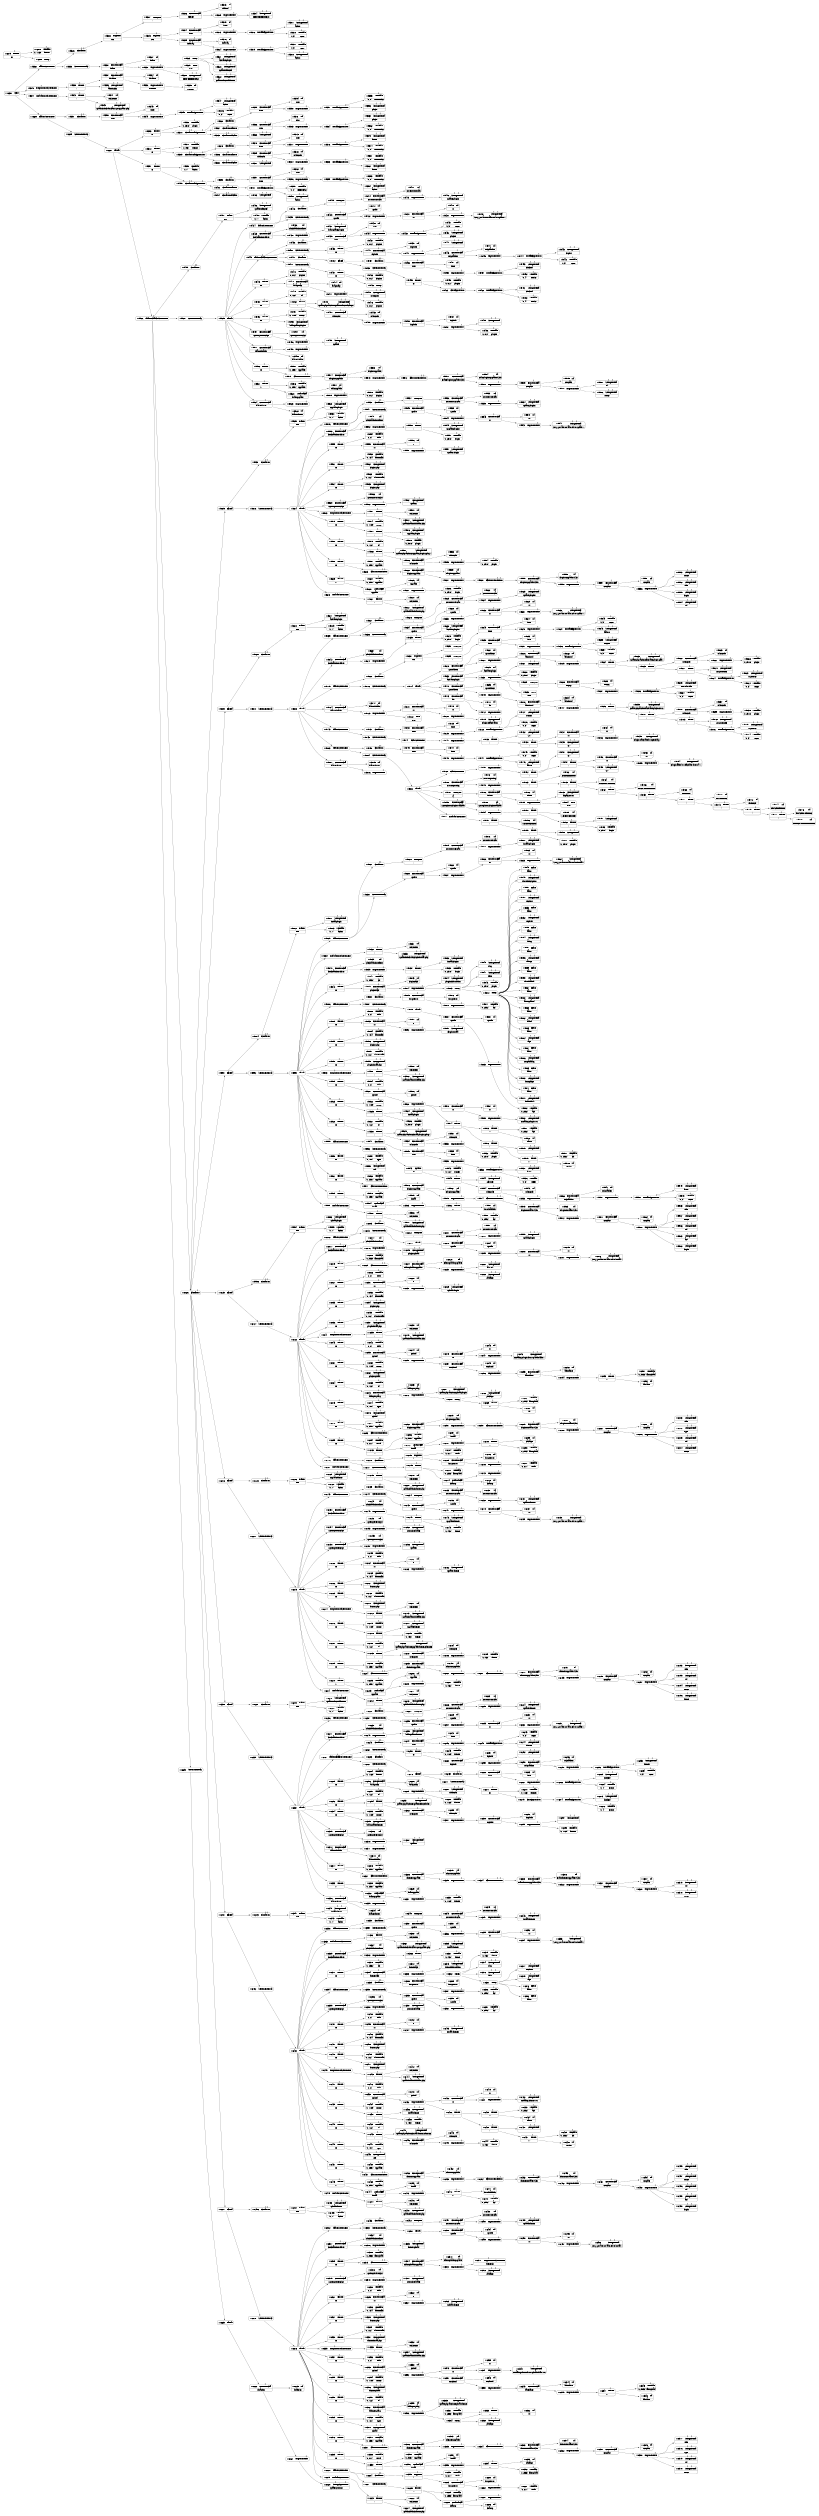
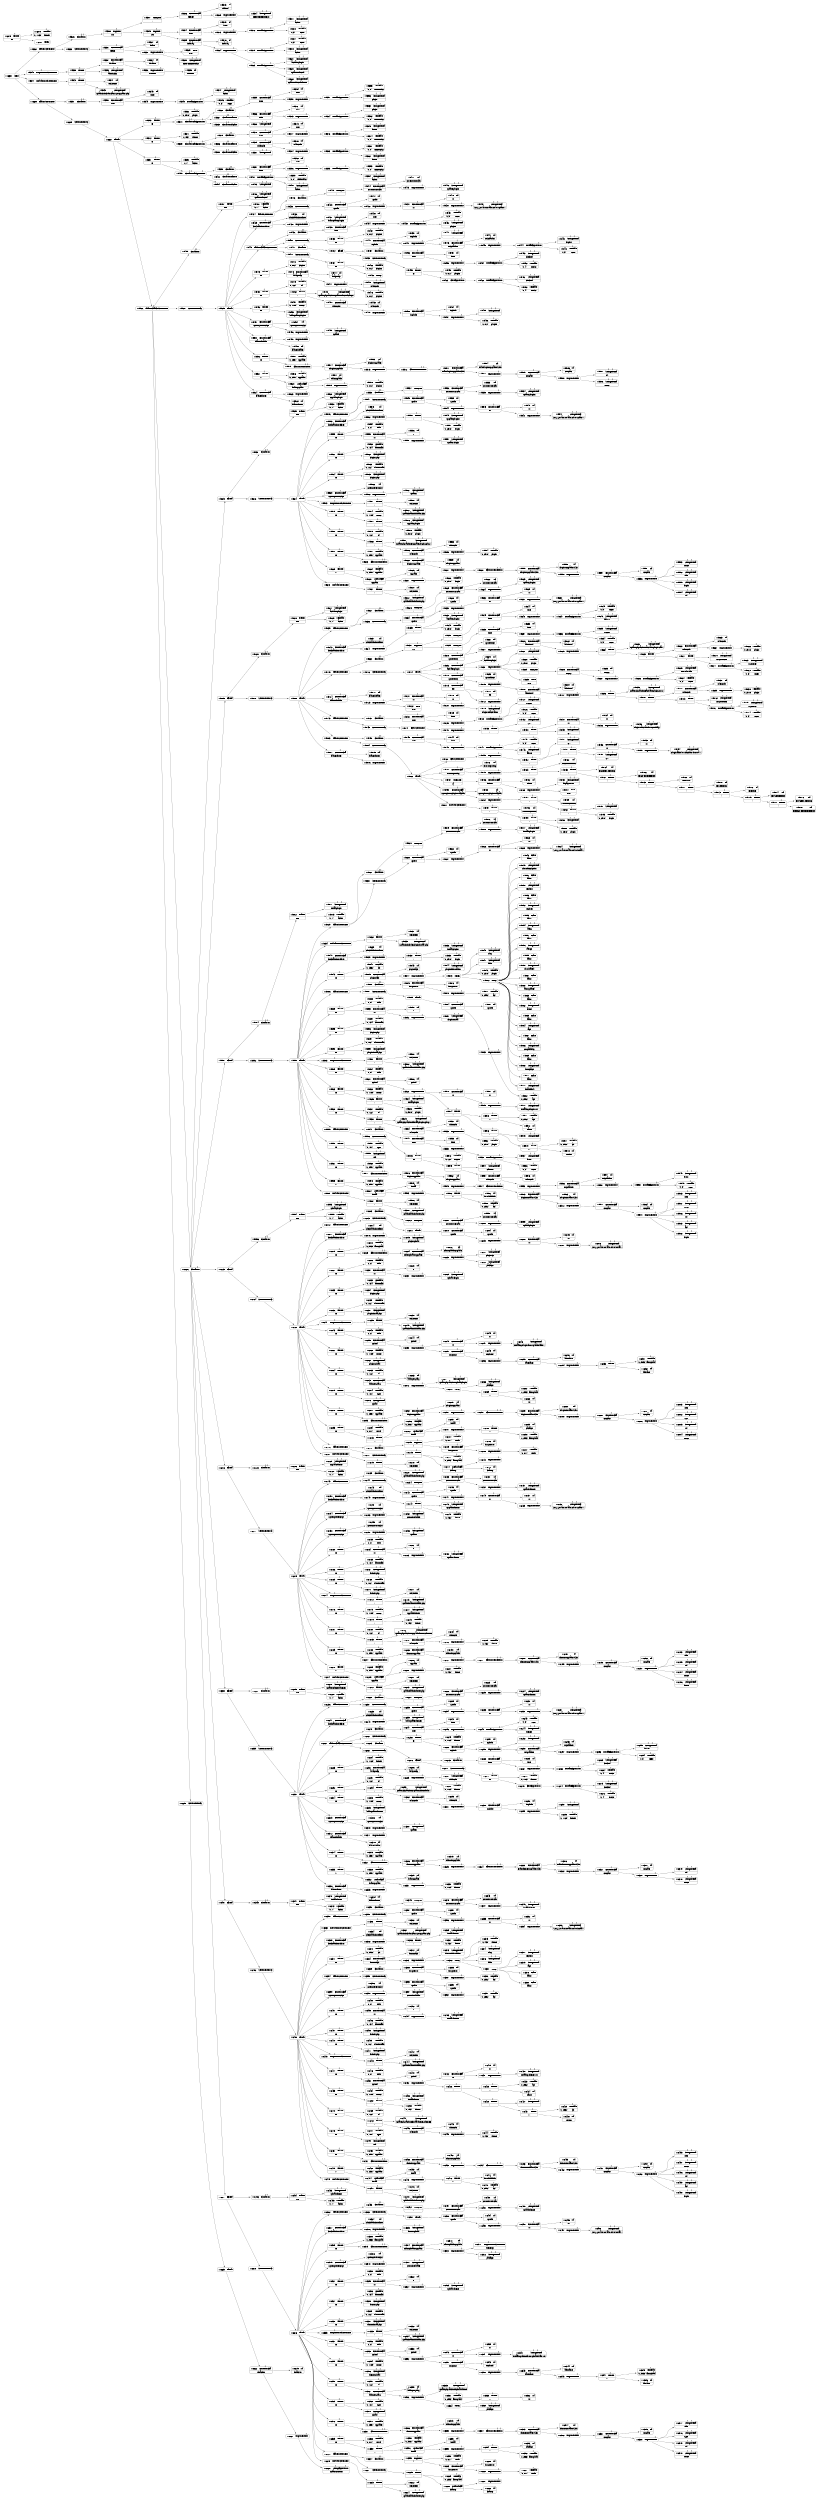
edge "115323" -> "115324": reversed
node "115323": text "Array" -> "PostfixExpression"
node "115943": text "Update" -> "BinOP"
node "116021": text "allowed" -> "pluginzip"
